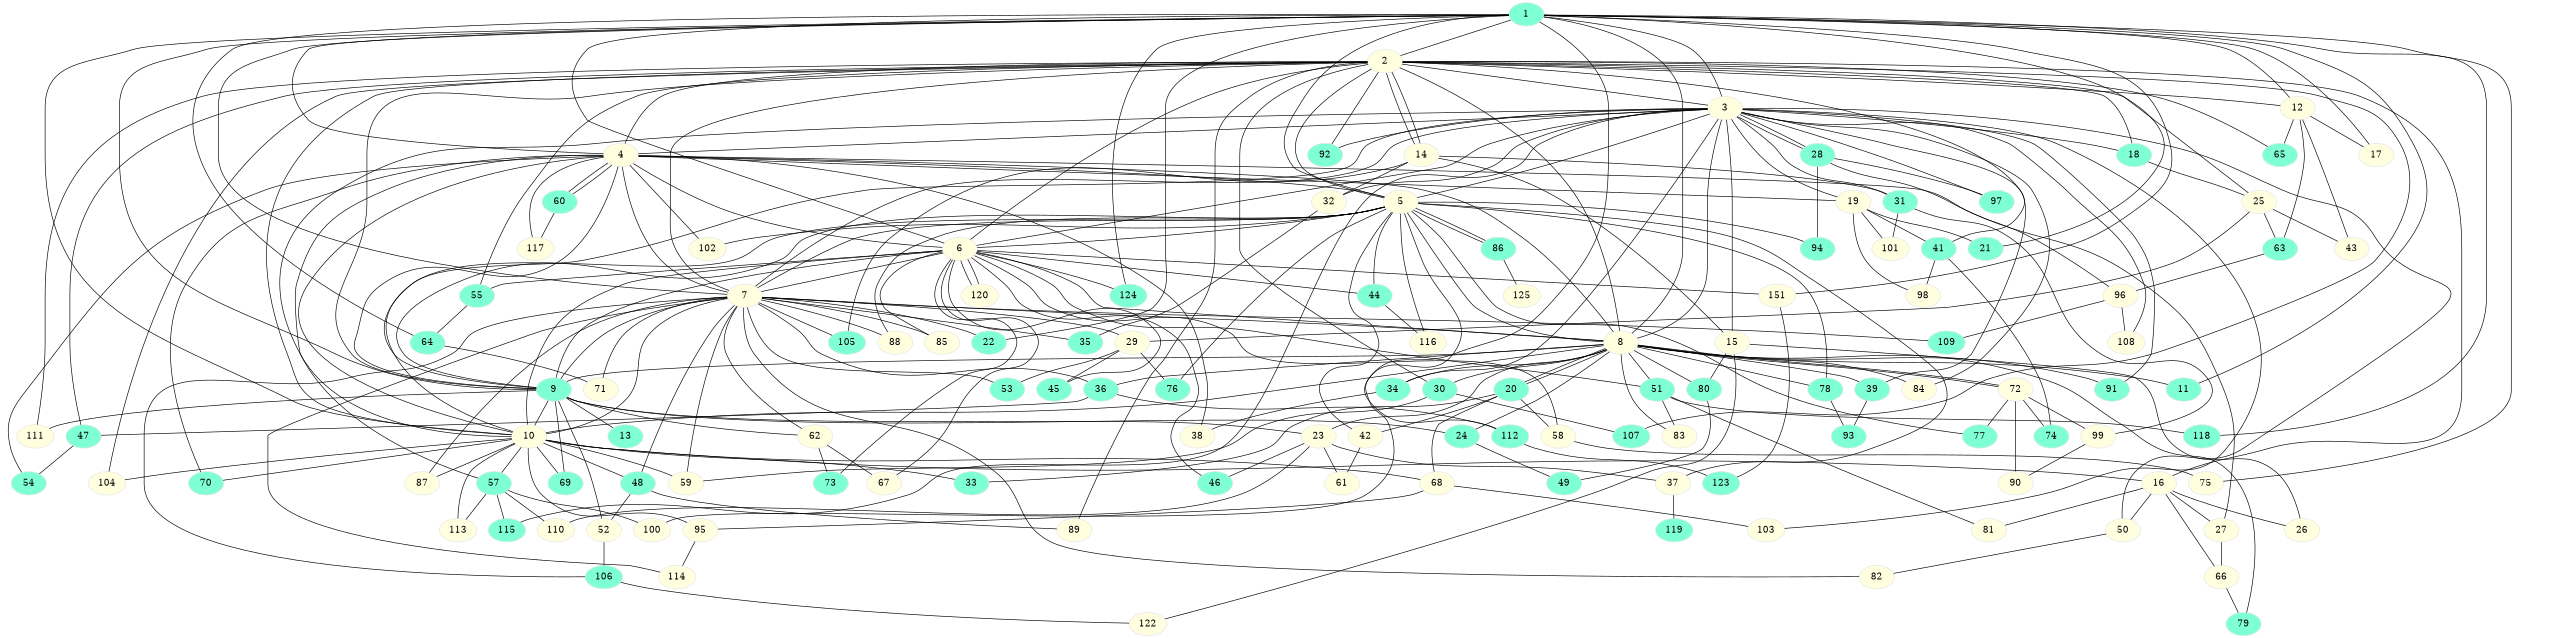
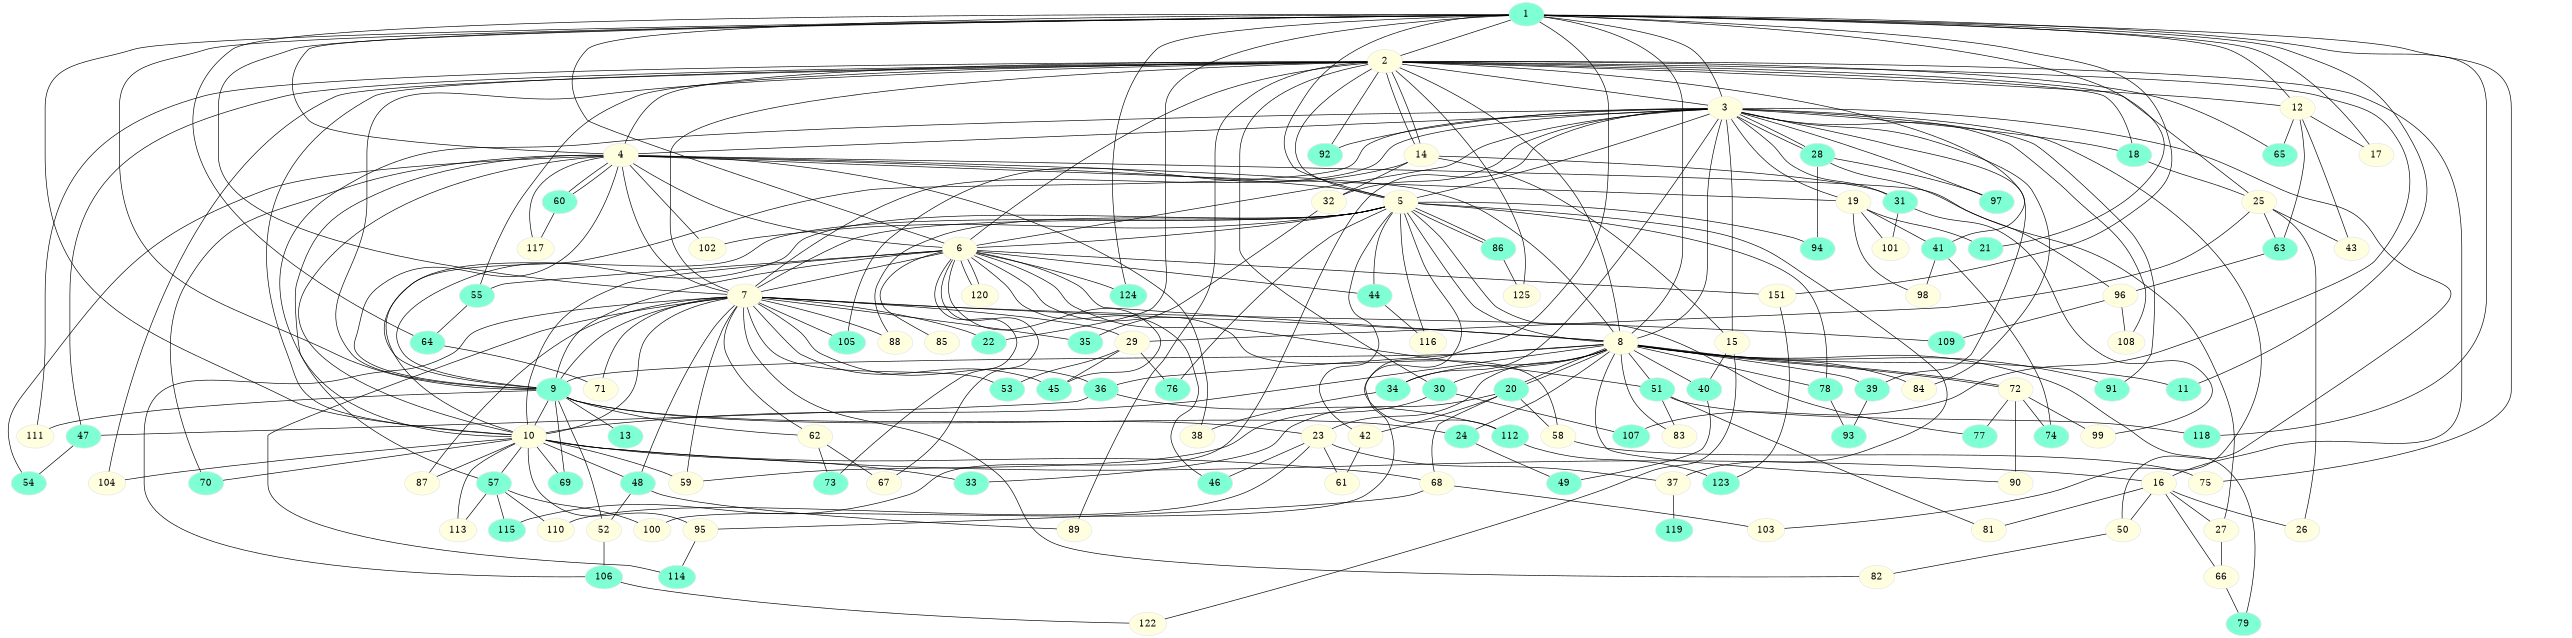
edge "2" -- "125": added
edge "7" -- "85": now "7" -- "45"
node "80": label "80" -> "40"
edge "15" -- "26": now "25" -- "26"
edge "99" -- "90": now "8" -- "90"
node "114": fillcolor lightyellow -> aquamarine
